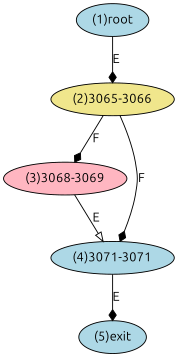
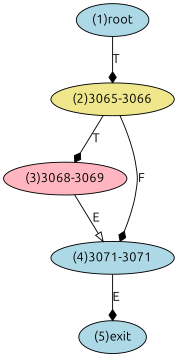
edge "(1)root" -> "(2)3065-3066": label "E" -> "T"
edge "(2)3065-3066" -> "(3)3068-3069": label "F" -> "T"
